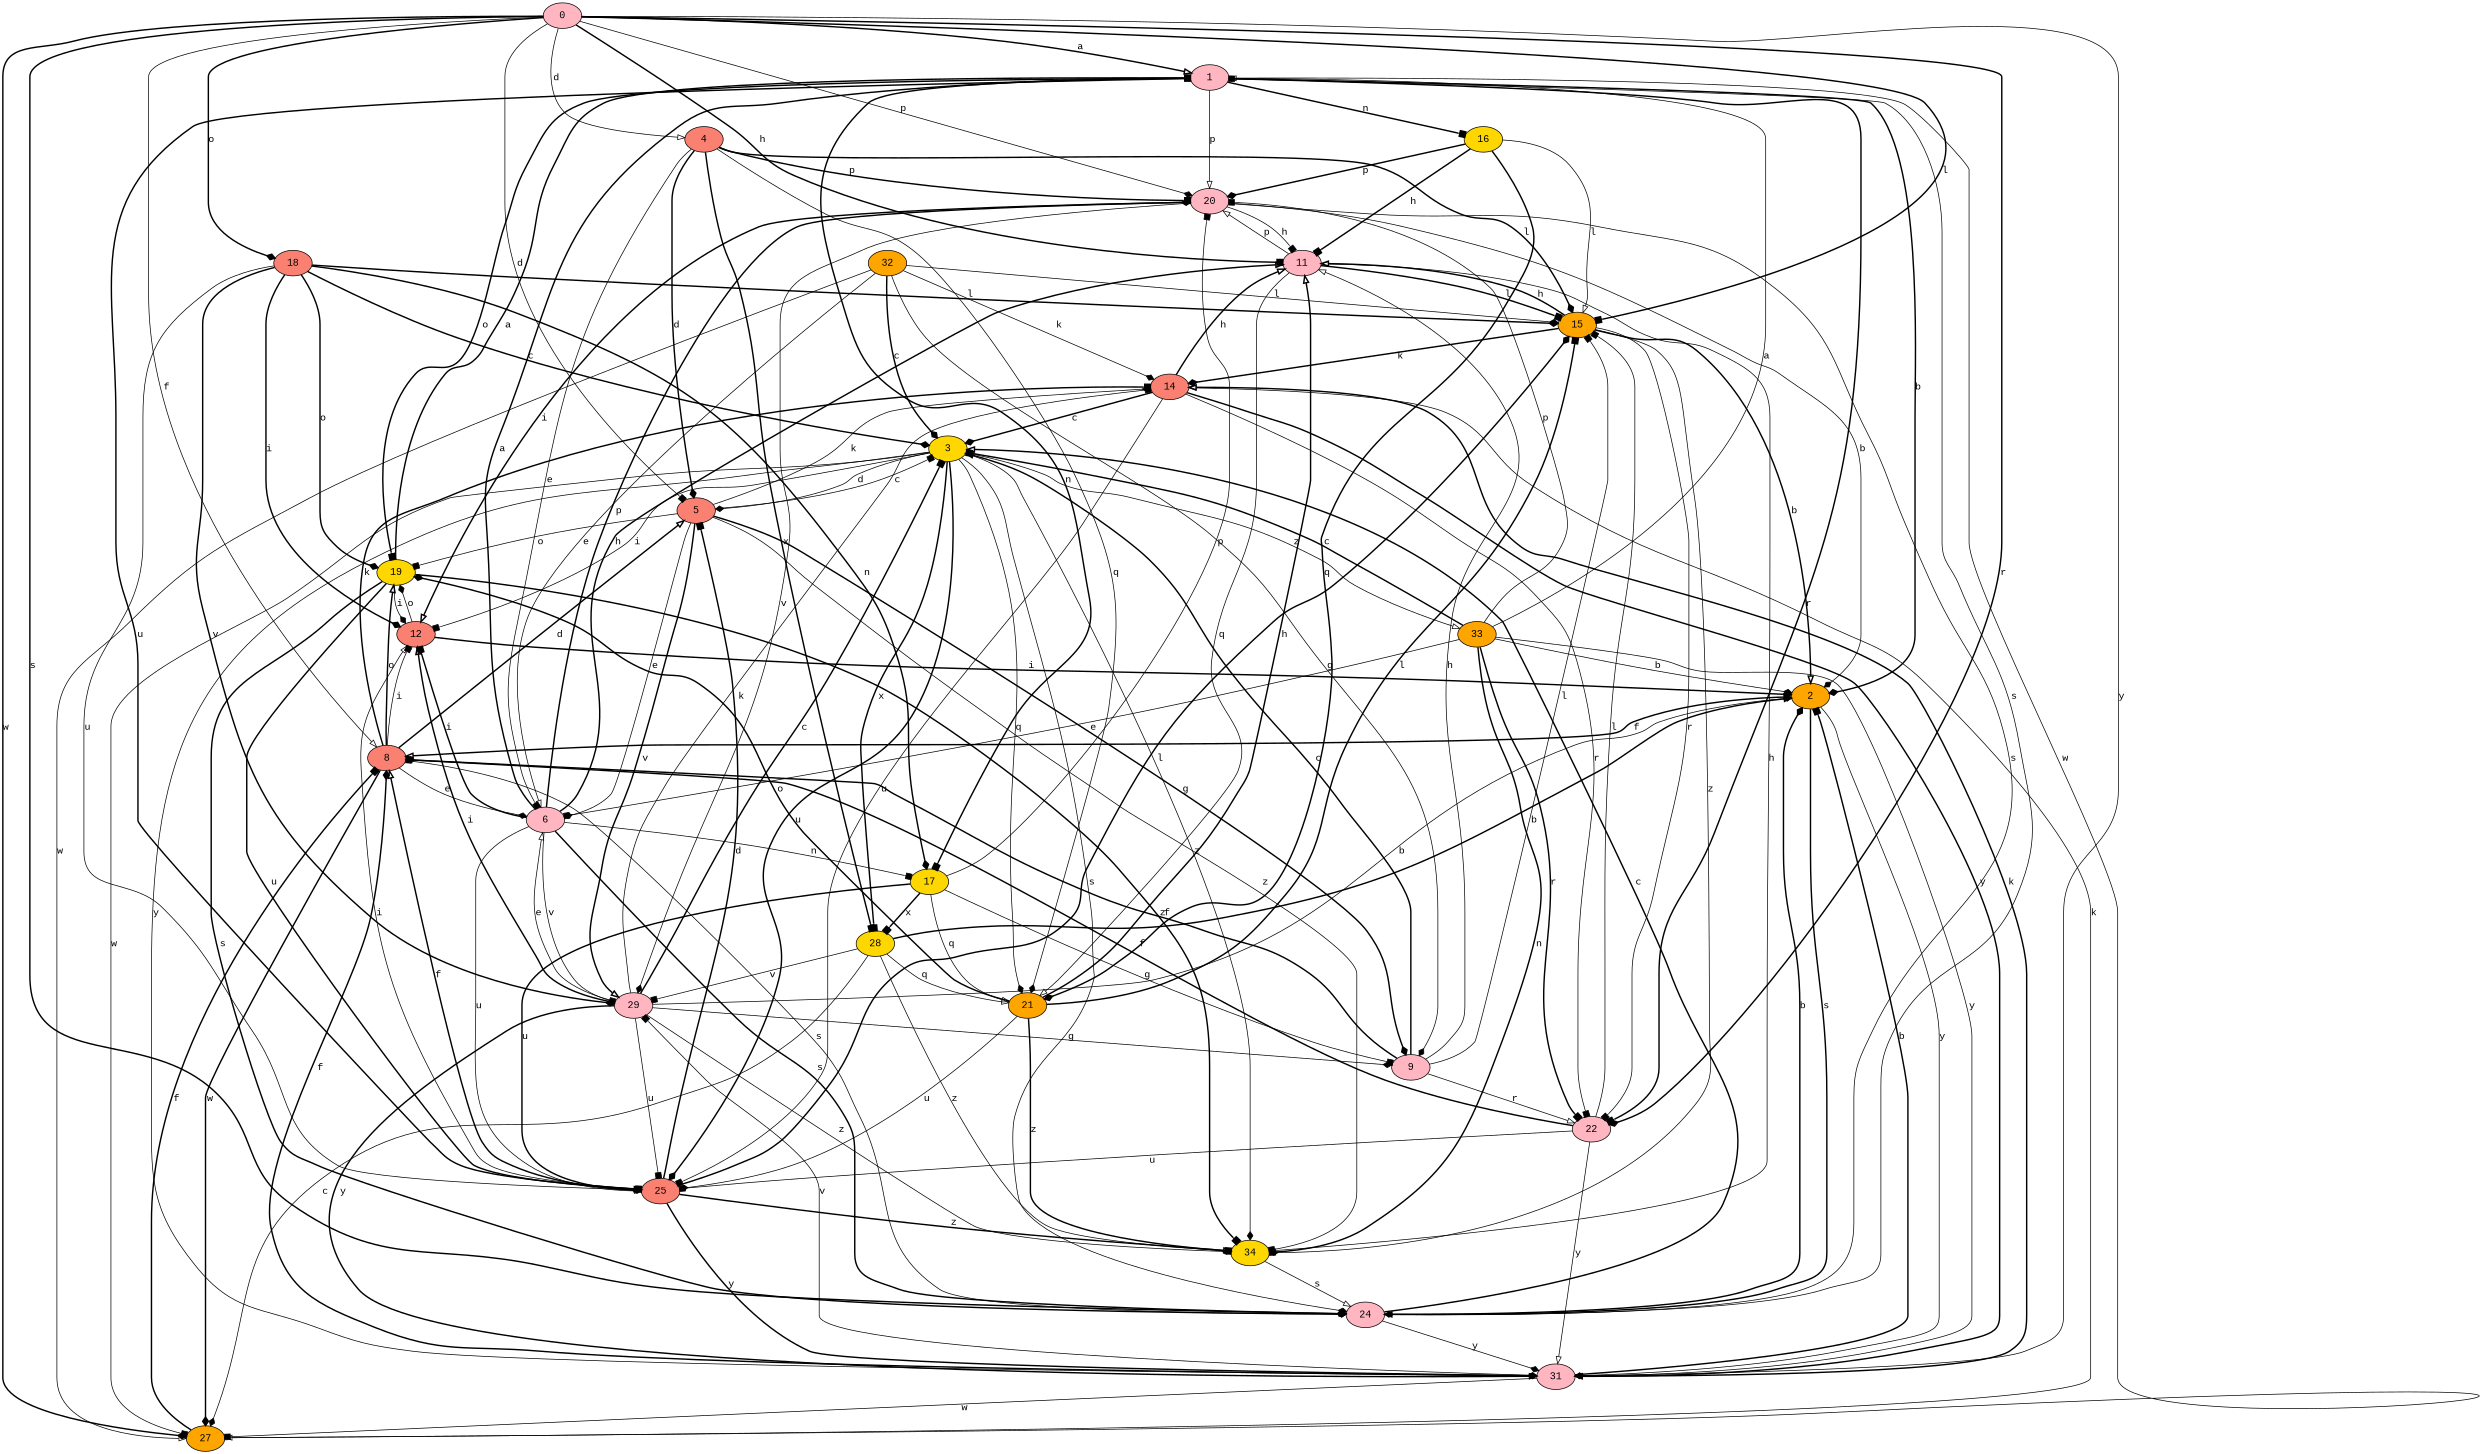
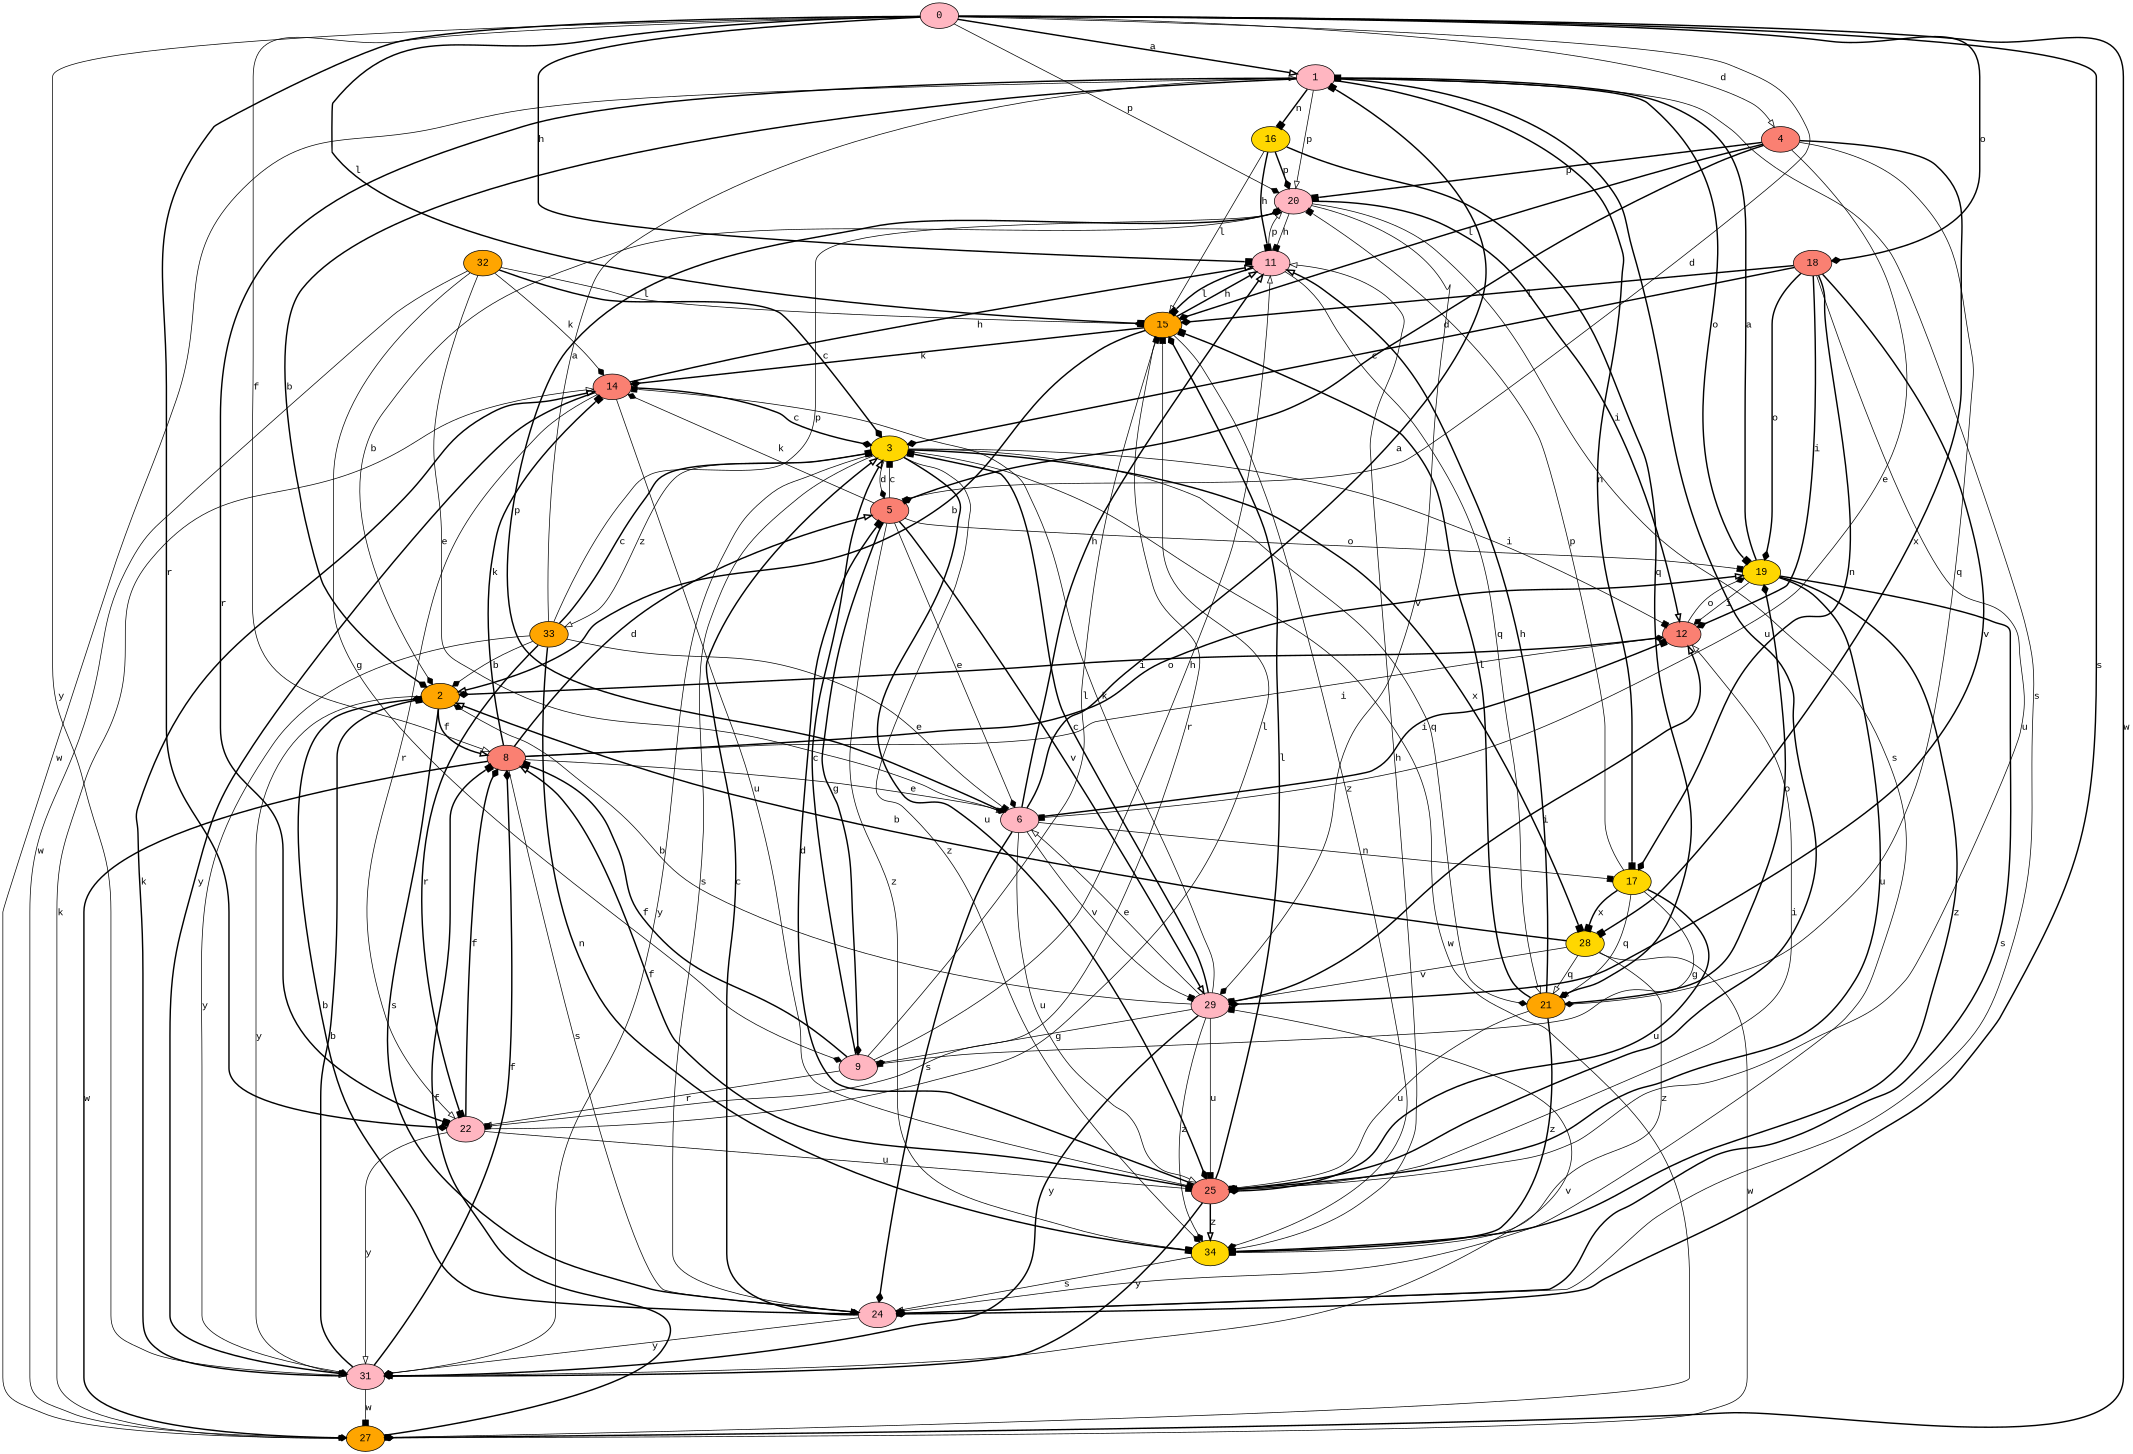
edge "14" -> "22": arrowhead box -> onormal
edge "24" -> "1": reversed
edge "8" -> "12": arrowhead box -> diamond
edge "28" -> "27": label "c" -> "w"
